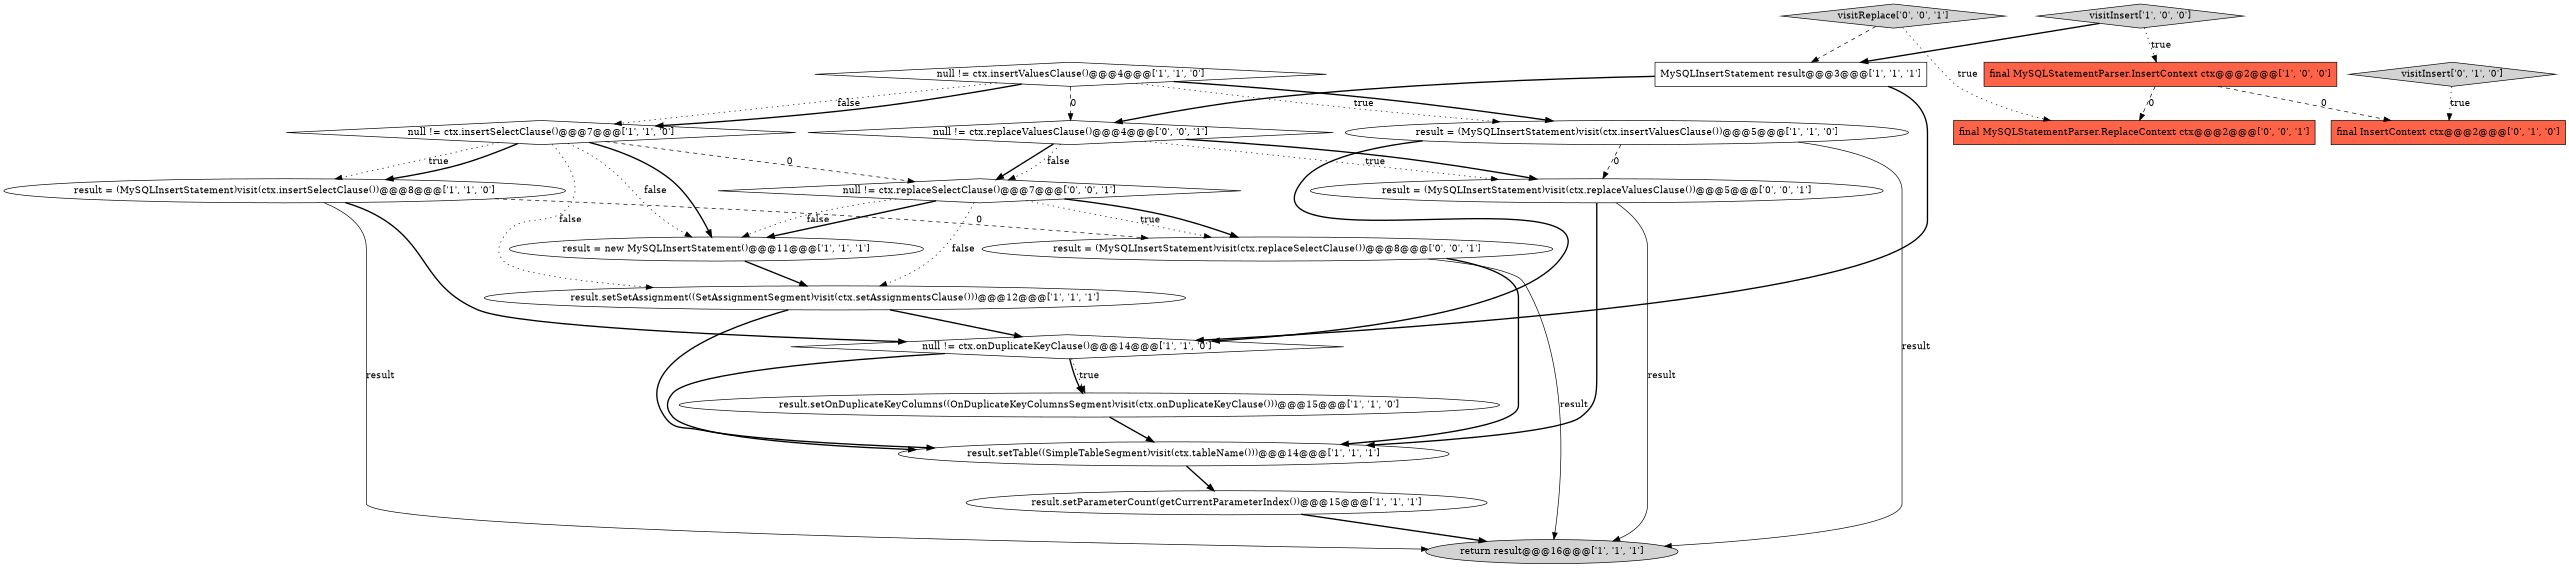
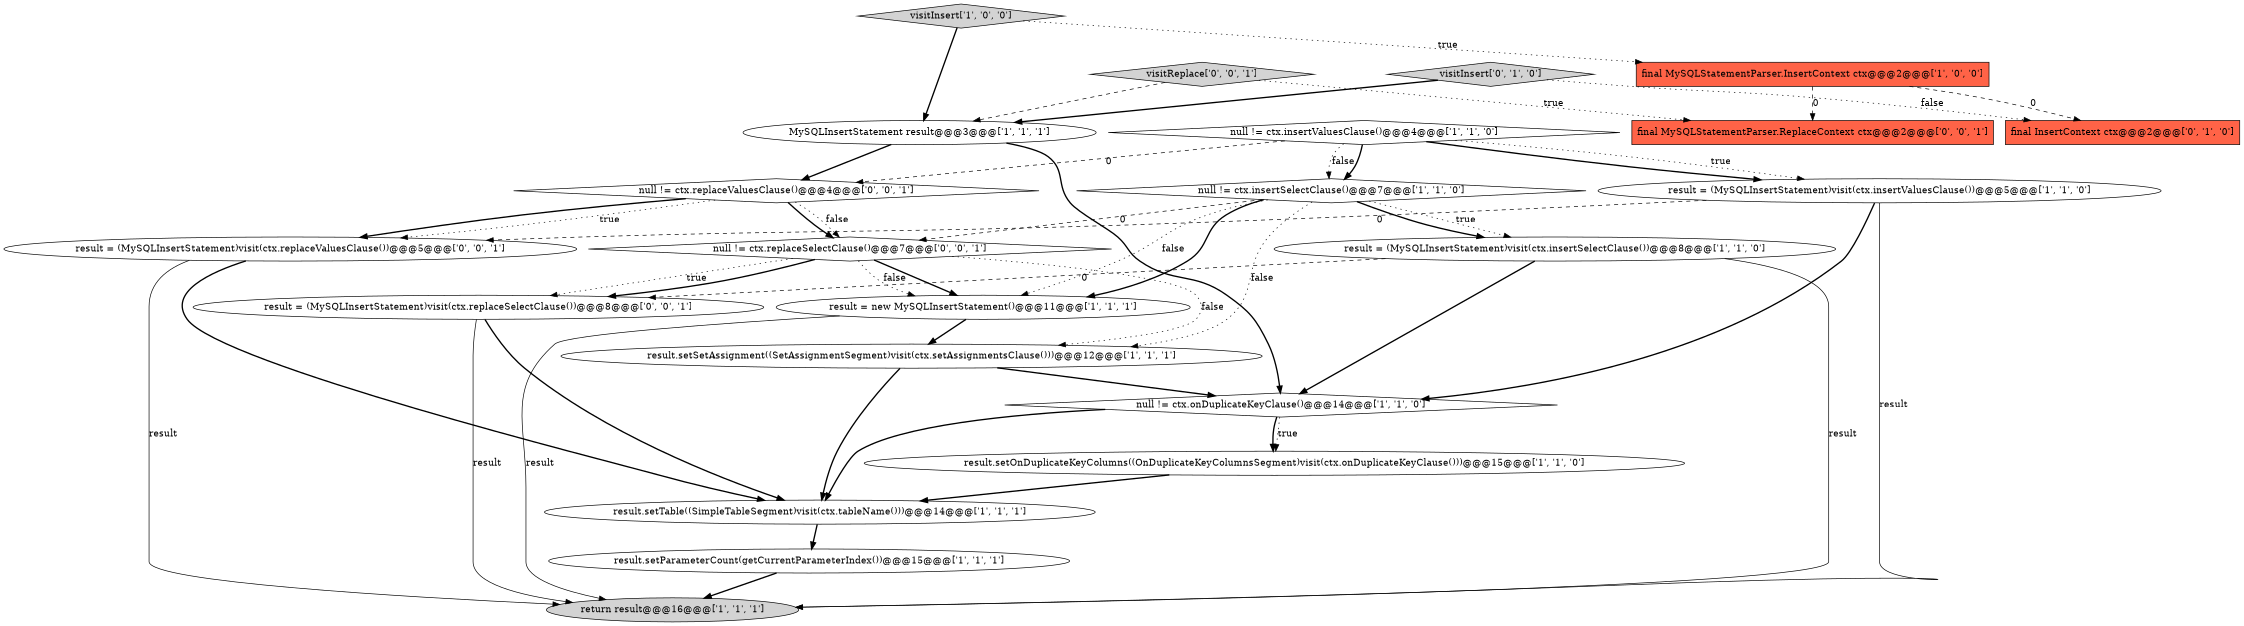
node "MySQLInsertStatement result@@@3@@@['1', '1', '1']": shape box -> ellipse
edge "visitInsert['0', '1', '0']" -> "MySQLInsertStatement result@@@3@@@['1', '1', '1']": added
edge "visitInsert['0', '1', '0']" -> "final InsertContext ctx@@@2@@@['0', '1', '0']": label "true" -> "false"
edge "result = new MySQLInsertStatement()@@@11@@@['1', '1', '1']" -> "return result@@@16@@@['1', '1', '1']": added, label "result"
